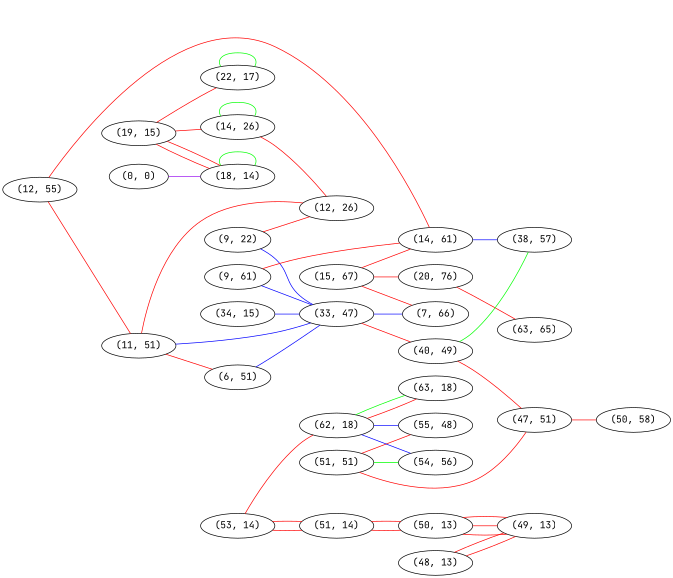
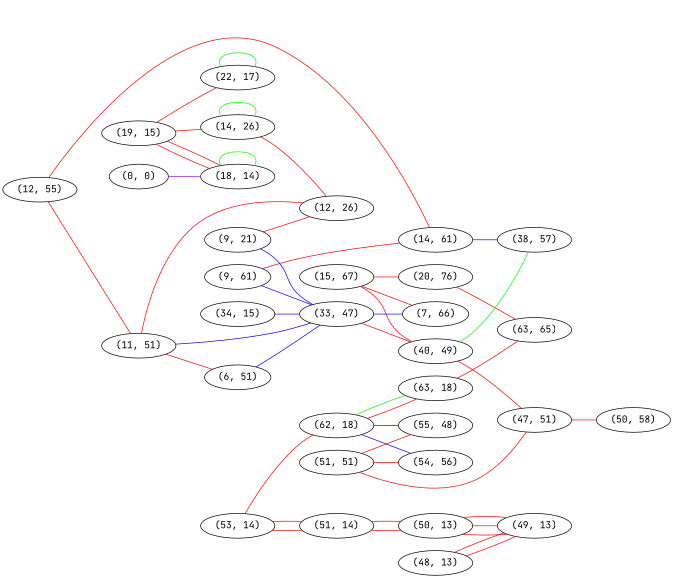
node "(9, 22)": label "(9, 22)" -> "(9, 21)"
edge "(14, 61)" -- "(15, 67)": now "(40, 49)" -- "(15, 67)"
edge "(63, 65)" -- "(63, 18)": added
edge "(51, 51)" -- "(54, 56)": color green -> red
